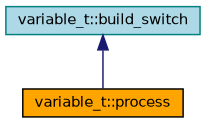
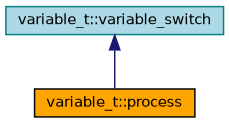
node "variable_t::build_switch": label "variable_t::build_switch" -> "variable_t::variable_switch"
